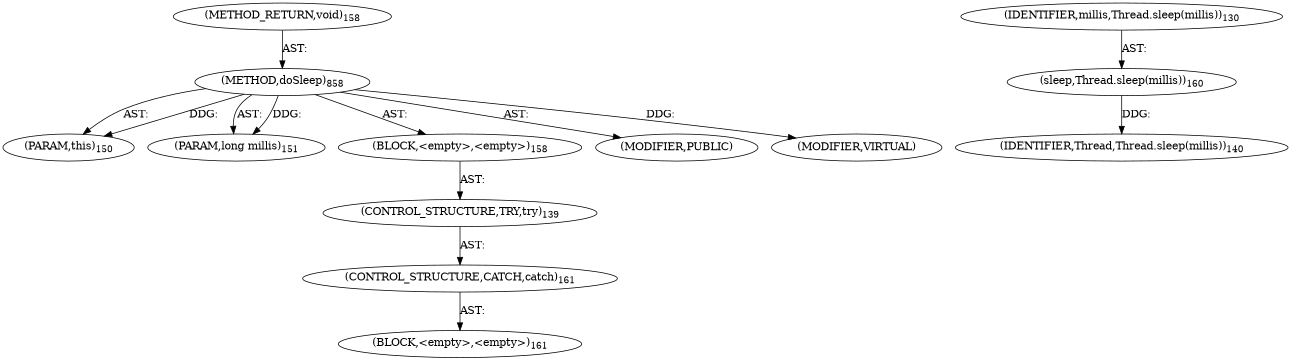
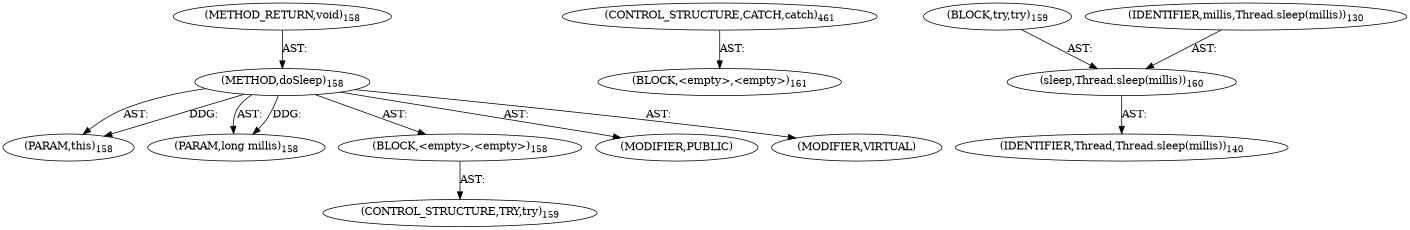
node "(BLOCK,try,try)": added
node "(METHOD,doSleep)": text "858" -> "158"
edge "(METHOD,doSleep)" -> "(MODIFIER,VIRTUAL)": label "DDG: " -> "AST: "
edge "(sleep,Thread.sleep(millis))" -> "(IDENTIFIER,Thread,Thread.sleep(millis))": label "DDG: " -> "AST: "
node "(PARAM,this)": text "150" -> "158"
node "(PARAM,long millis)": text "151" -> "158"
node "(CONTROL_STRUCTURE,TRY,try)": text "139" -> "159"
edge "(CONTROL_STRUCTURE,TRY,try)" -> "(CONTROL_STRUCTURE,CATCH,catch)": removed, label "AST:"
node "(CONTROL_STRUCTURE,CATCH,catch)": text "161" -> "461"
